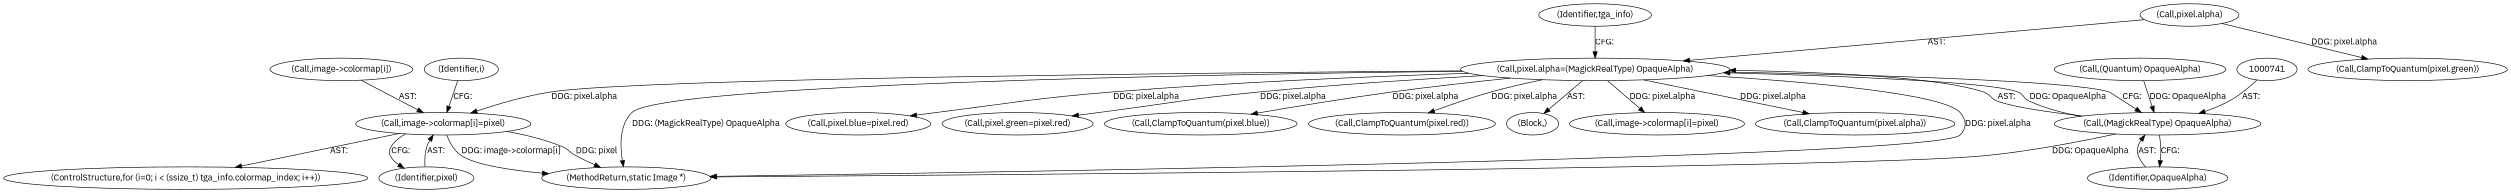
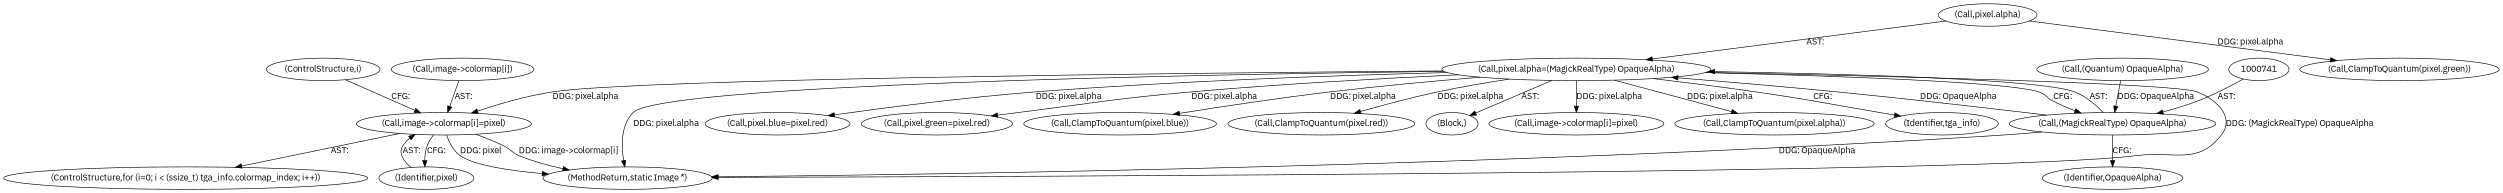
edge "(Identifier,tga_info)" -> "(Call,pixel.alpha=(MagickRealType) OpaqueAlpha)": reversed
node "(Identifier,i)": label "(Identifier,i)" -> "(ControlStructure,i)"
edge "(Identifier,OpaqueAlpha)" -> "(Call,(MagickRealType) OpaqueAlpha)": removed, label "AST:"
